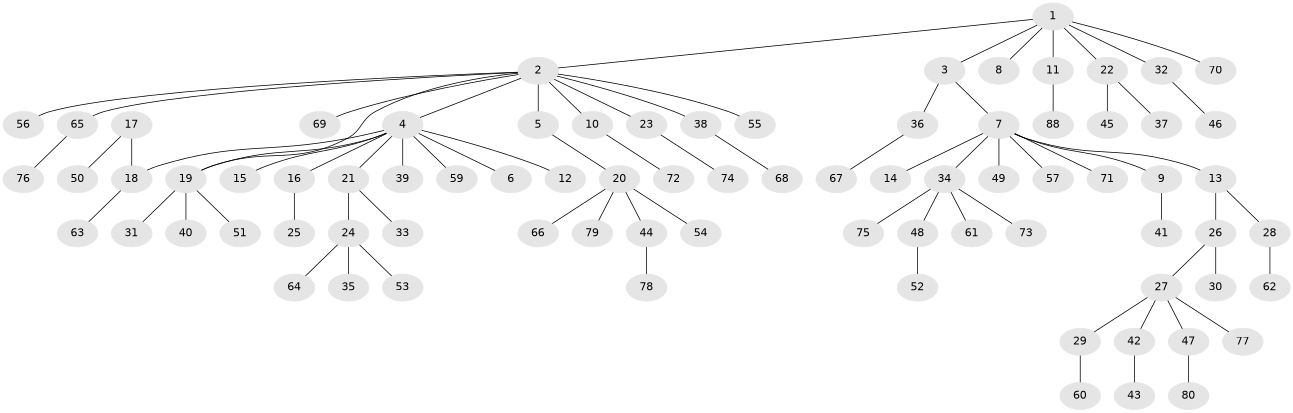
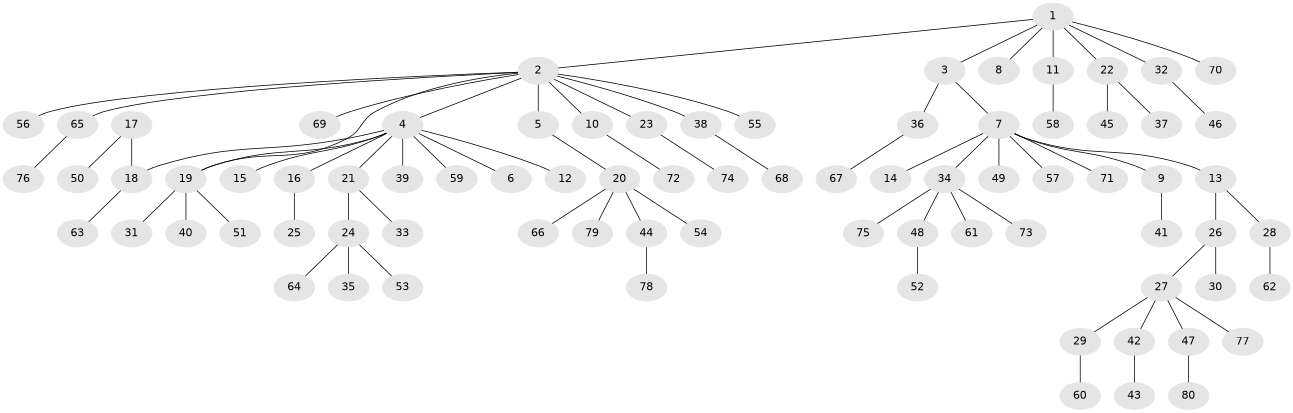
node "88": label "88" -> "58"
